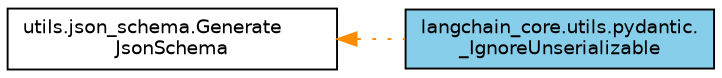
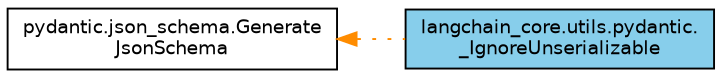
node "utils.json_schema.Generate JsonSchema": label "utils.json_schema.Generate JsonSchema" -> "pydantic.json_schema.Generate JsonSchema"
